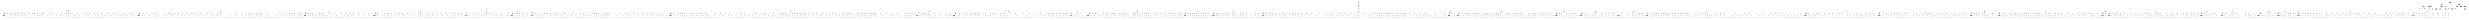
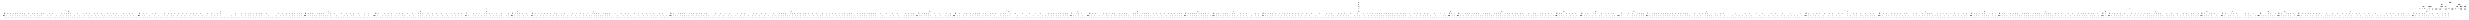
node "language": added
